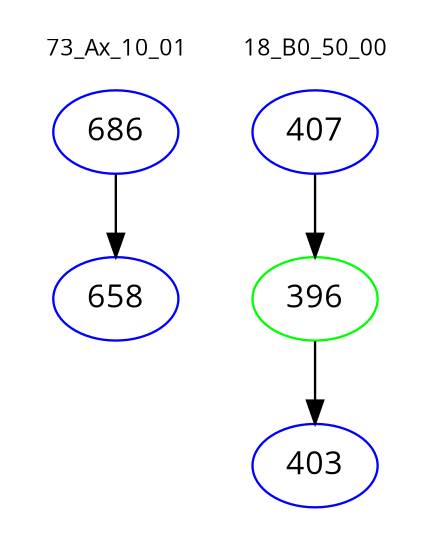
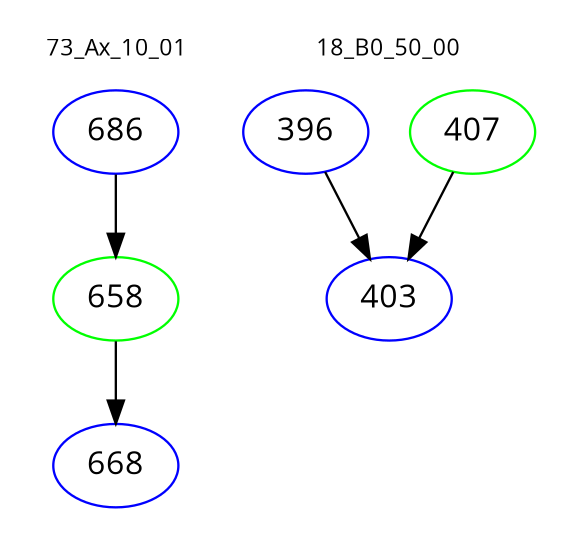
node "407": color blue -> green
edge "407" -> "396": now "407" -> "403"
node "658": color blue -> green
node "396": color green -> blue
node "668": added
